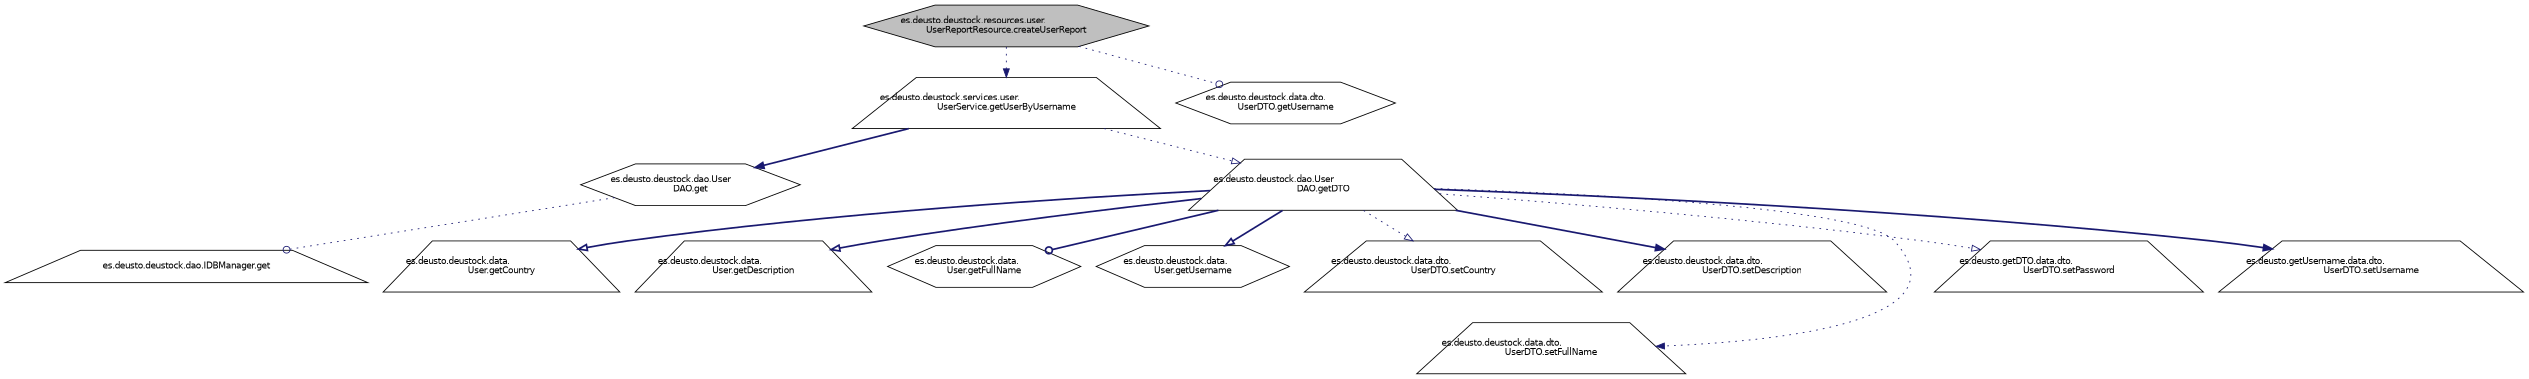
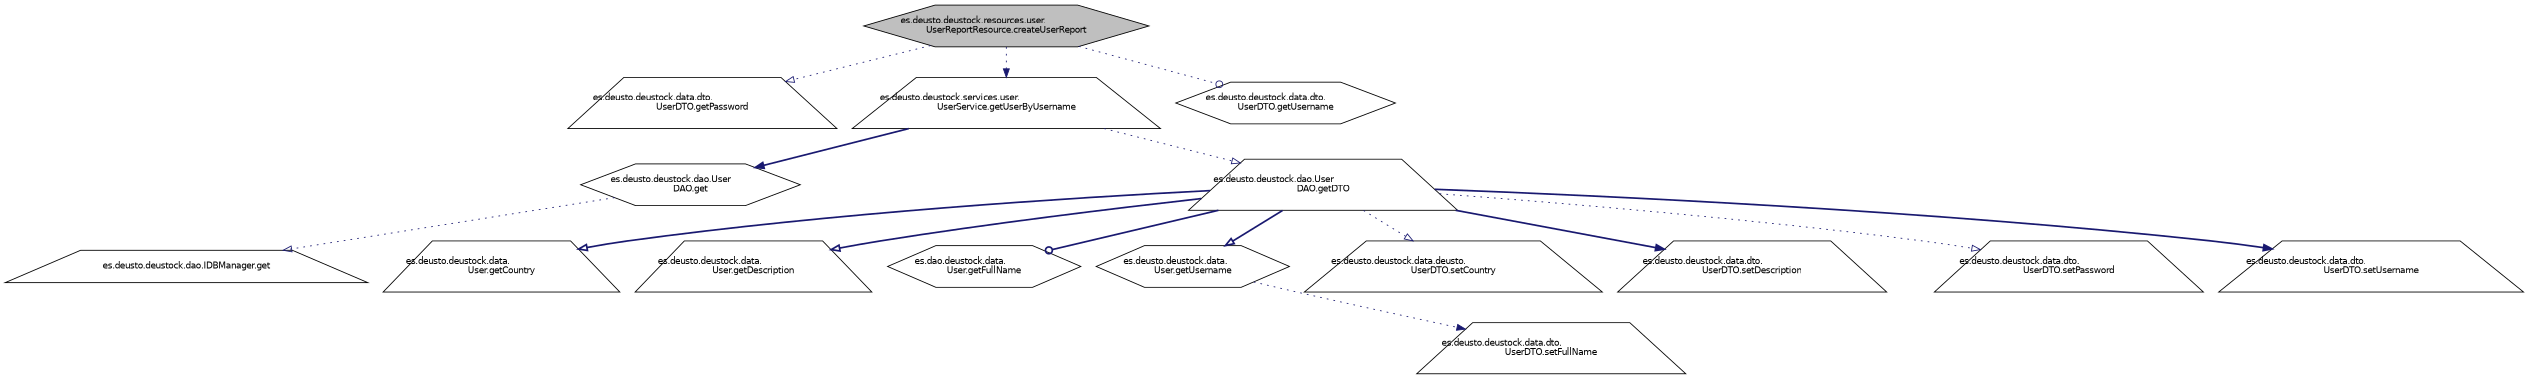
node "es.deusto.deustock.data.dto. UserDTO.getPassword": added
edge "es.deusto.deustock.dao.User DAO.getDTO" -> "es.deusto.deustock.data.dto. UserDTO.setFullName": now "es.deusto.deustock.data. User.getUsername" -> "es.deusto.deustock.data.dto. UserDTO.setFullName"
edge "es.deusto.deustock.dao.User DAO.get" -> "es.deusto.deustock.dao.IDBManager.get": arrowhead odot -> onormal
node "es.deusto.deustock.data. User.getFullName": label "es.deusto.deustock.data. User.getFullName" -> "es.dao.deustock.data. User.getFullName"
node "es.deusto.deustock.data.dto. UserDTO.setCountry": label "es.deusto.deustock.data.dto. UserDTO.setCountry" -> "es.deusto.deustock.data.deusto. UserDTO.setCountry"
node "es.deusto.getDTO.data.dto. UserDTO.setPassword": label "es.deusto.getDTO.data.dto. UserDTO.setPassword" -> "es.deusto.deustock.data.dto. UserDTO.setPassword"
node "es.deusto.getUsername.data.dto. UserDTO.setUsername": label "es.deusto.getUsername.data.dto. UserDTO.setUsername" -> "es.deusto.deustock.data.dto. UserDTO.setUsername"
